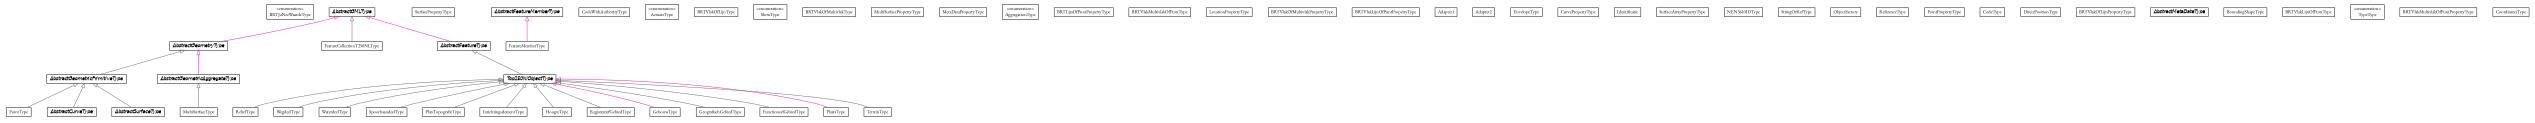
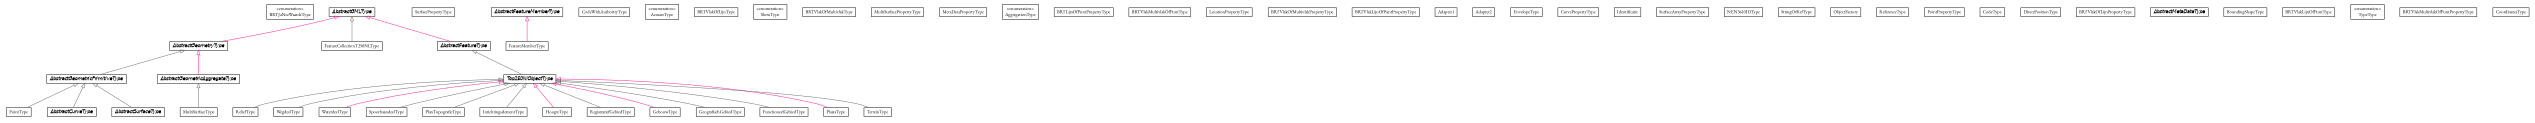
edge "WaterdeelType" -> "Top250NlObjectType": color gray40 -> deeppink
edge "HoogteType" -> "Top250NlObjectType": color gray40 -> deeppink
